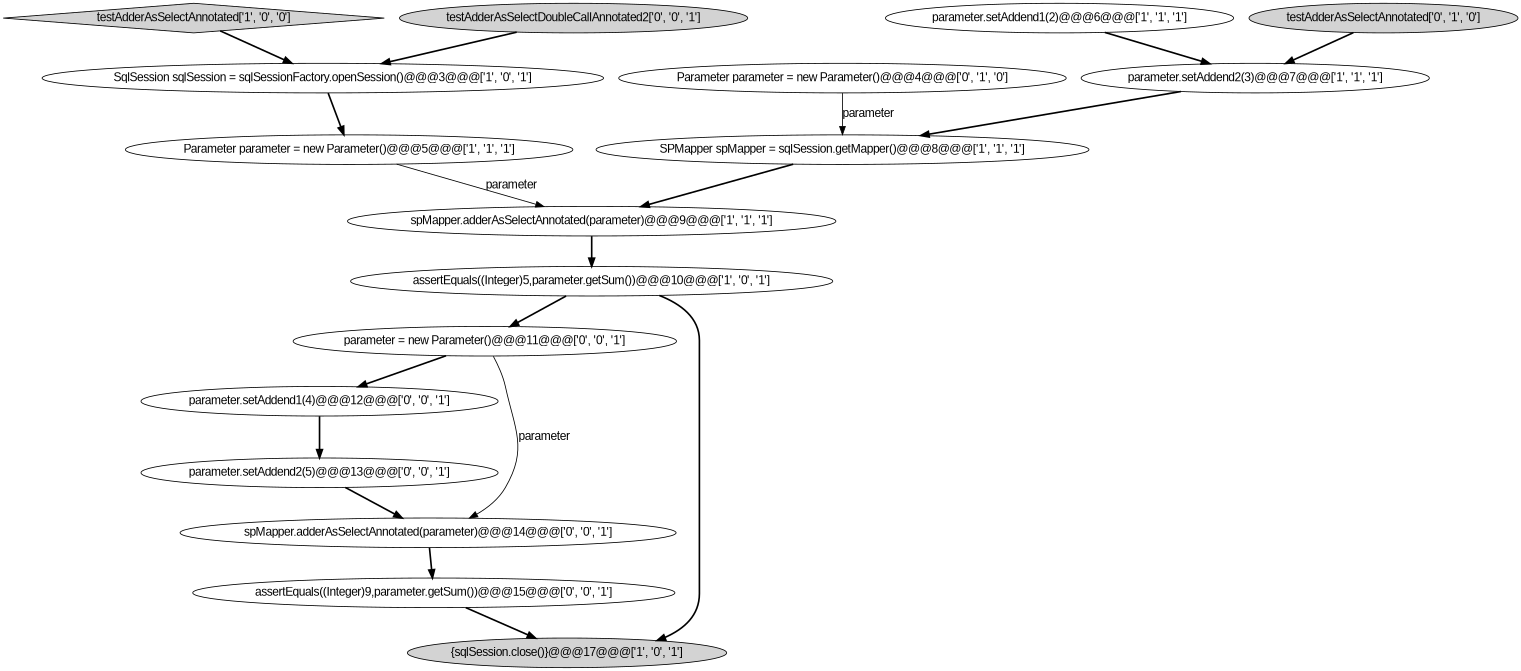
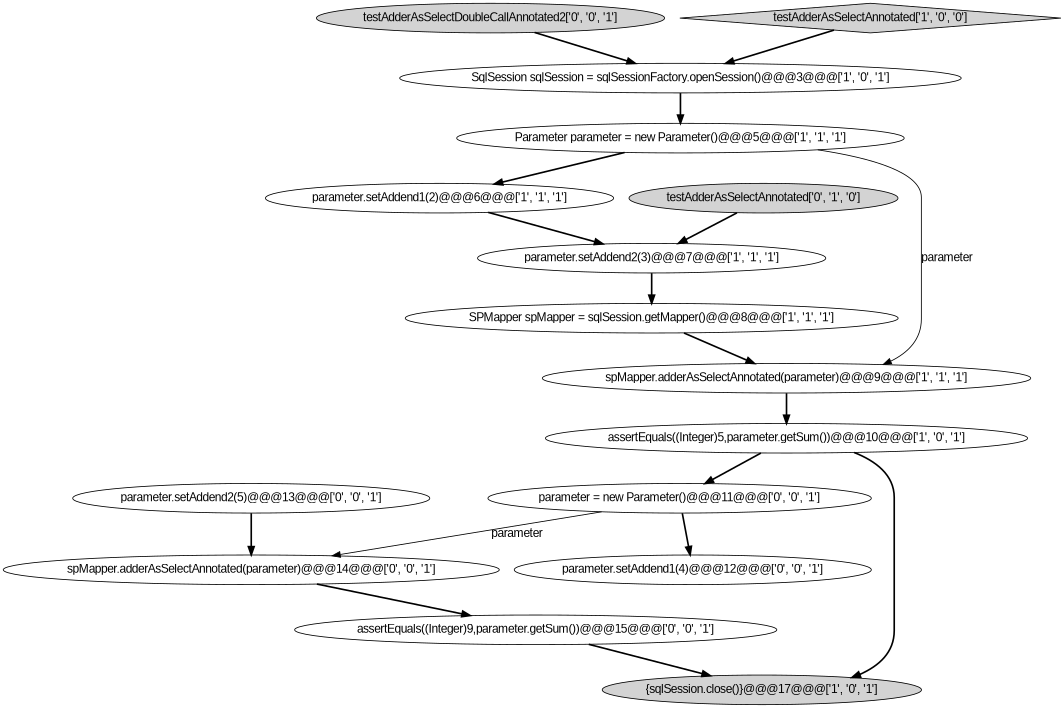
node "Parameter parameter = new Parameter()@@@4@@@['0', '1', '0']": removed
edge "Parameter parameter = new Parameter()@@@5@@@['1', '1', '1']" -> "parameter.setAddend1(2)@@@6@@@['1', '1', '1']": added
edge "parameter.setAddend1(4)@@@12@@@['0', '0', '1']" -> "parameter.setAddend2(5)@@@13@@@['0', '0', '1']": removed
